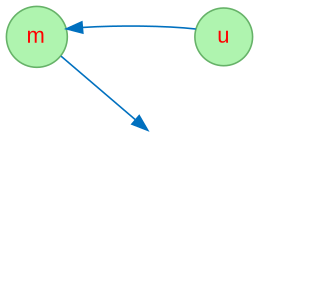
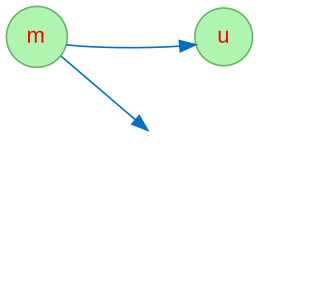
edge "u" -> "m": reversed
